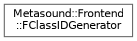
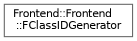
node "Metasound::Frontend ::FClassIDGenerator": label "Metasound::Frontend ::FClassIDGenerator" -> "Frontend::Frontend ::FClassIDGenerator"
